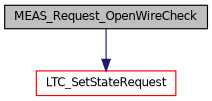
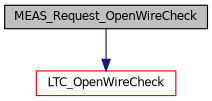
node "LTC_SetStateRequest": label "LTC_SetStateRequest" -> "LTC_OpenWireCheck"
